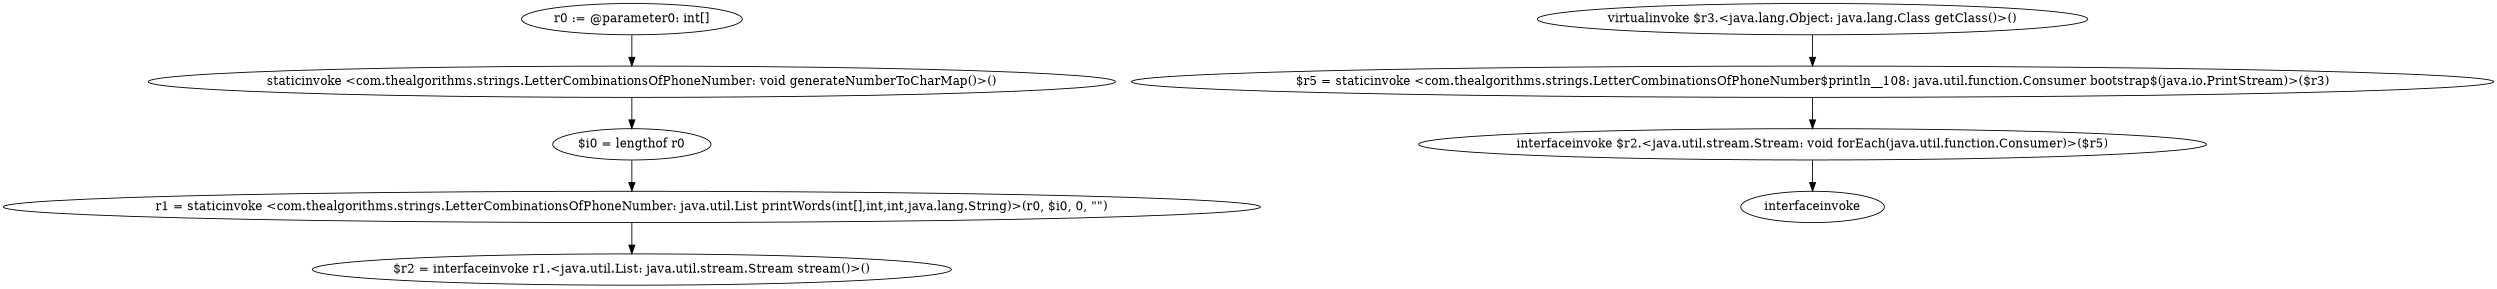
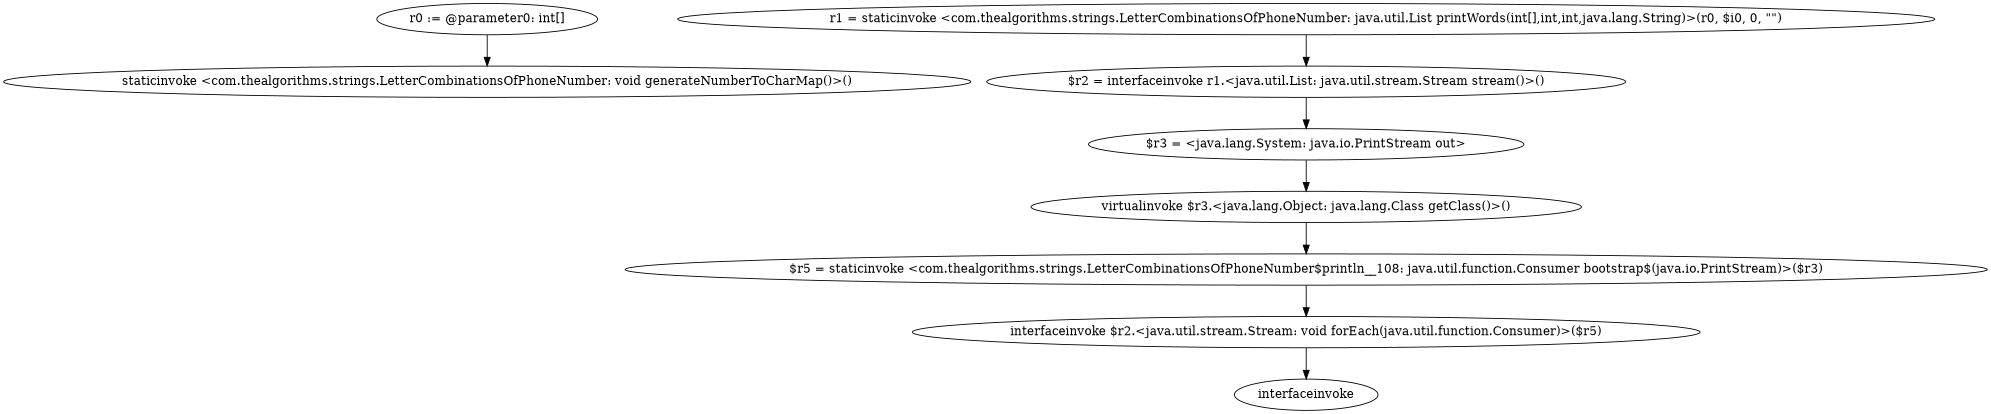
node "$i0 = lengthof r0": removed
node "$r3 = <java.lang.System: java.io.PrintStream out>": added
